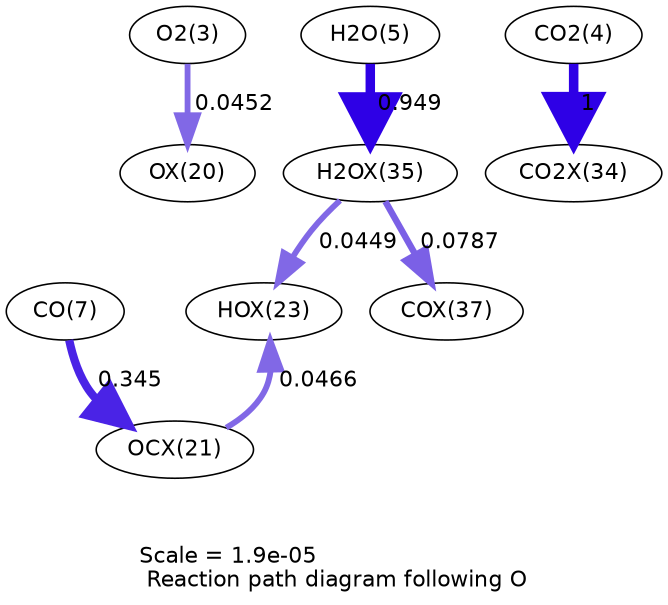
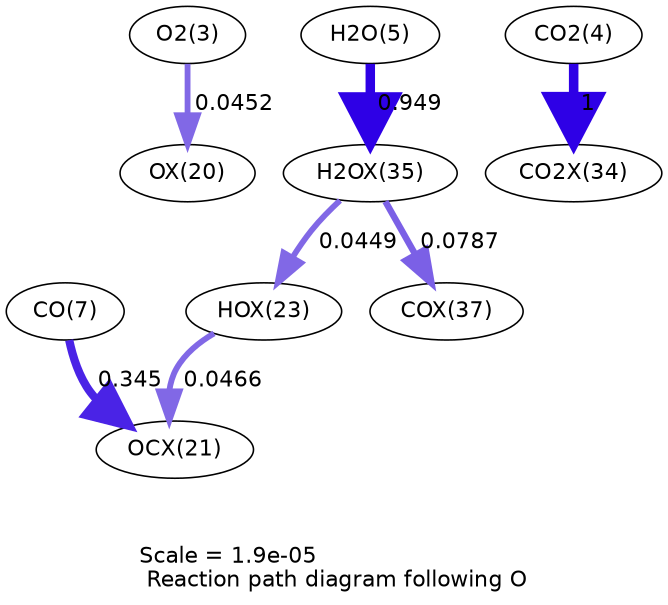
edge "OCX(21)" -> "HOX(23)": reversed
